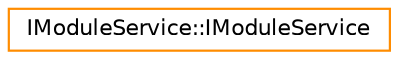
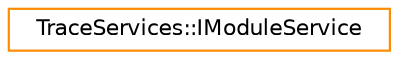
node "IModuleService::IModuleService": label "IModuleService::IModuleService" -> "TraceServices::IModuleService"
